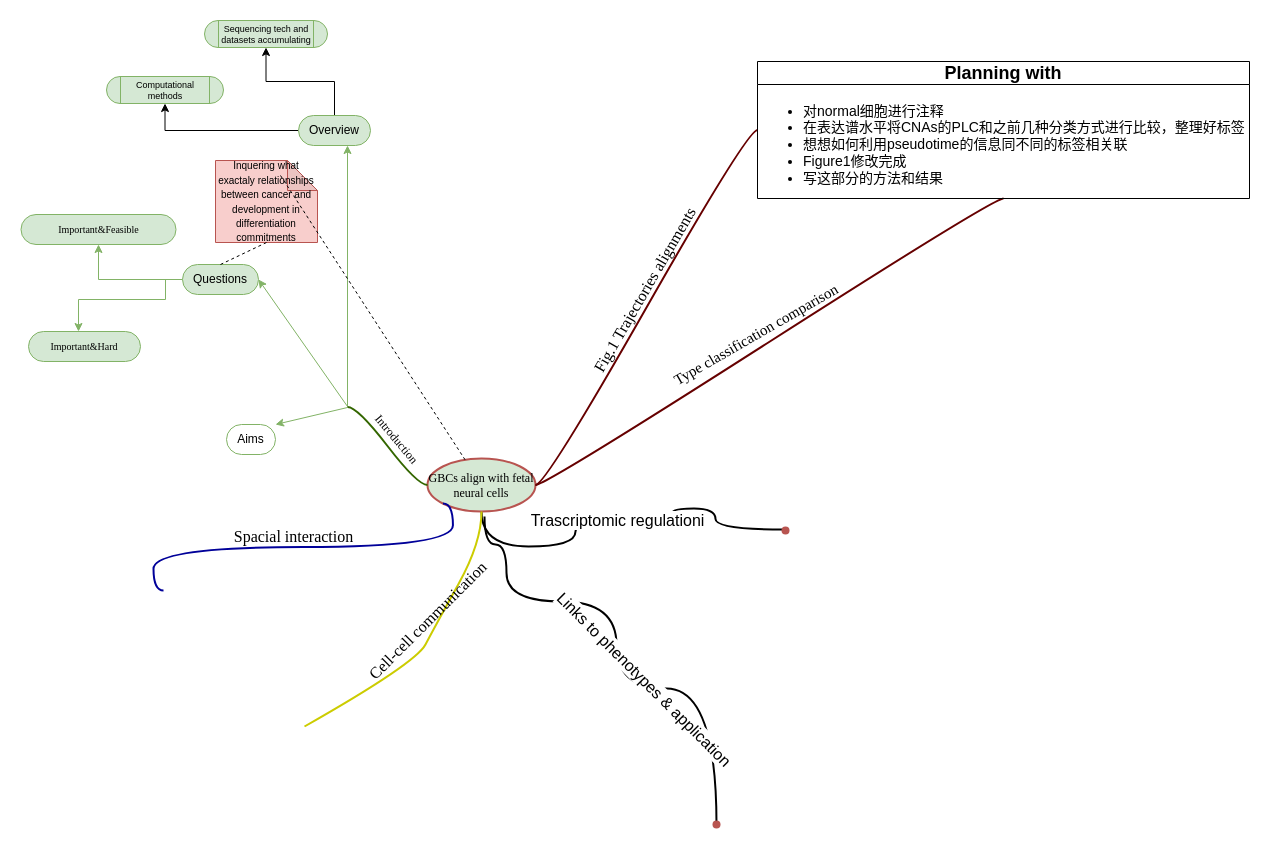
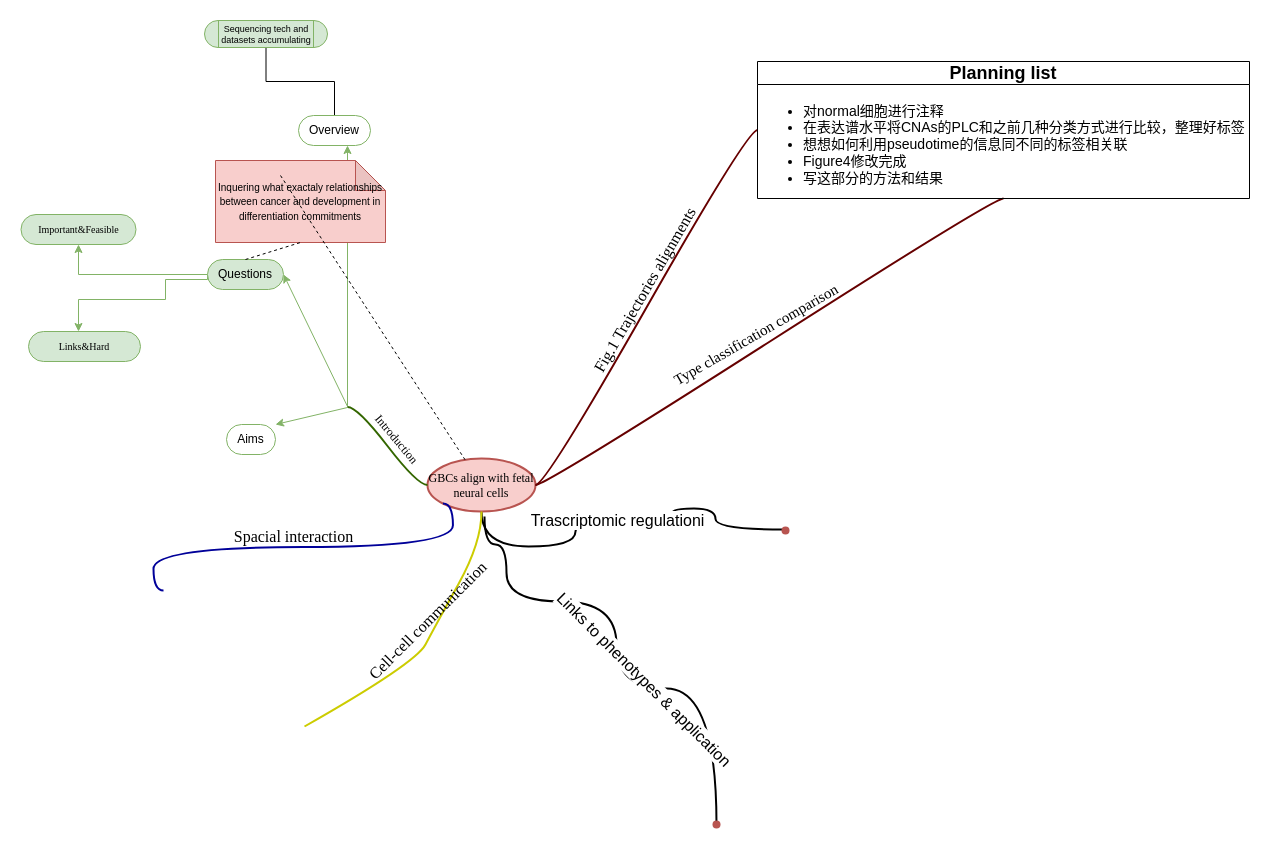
edge "Overview" -> "Sequencing tech and datasets accumulating": arrowhead classic -> none
node "Planning with": label "Planning with" -> "Planning list"
node "Computational methods": removed
edge "Overview" -> "Computational methods": removed
node "Overview": fillcolor #d5e8d4 -> #ffffff
node "对normal细胞进行注释 在表达谱水平将CNAs的PLC和之前几种分类方式进行比较，整理好标签 想想如何利用pseudotime的信息同不同的标签相关联 Figure1修改完成 写这部分的方法和结果": label "对normal细胞进行注释 在表达谱水平将CNAs的PLC和之前几种分类方式进行比较，整理好标签 想想如何利用pseudotime的信息同不同的标签相关联 Figure1修改完成 写这部分的方法和结果" -> "对normal细胞进行注释 在表达谱水平将CNAs的PLC和之前几种分类方式进行比较，整理好标签 想想如何利用pseudotime的信息同不同的标签相关联 Figure4修改完成 写这部分的方法和结果"
node "Inquering what exactaly relationships between cancer and development in differentiation commitments": size 102x82 -> 170x82
node "Important&Feasible": size 155x30 -> 115x30
node "Questions": moved (221, 280) -> (246, 275)
node "Important&Hard": label "Important&Hard" -> "Links&Hard"
node "GBCs align with fetal neural cells": fillcolor #d5e8d4 -> #f8cecc
